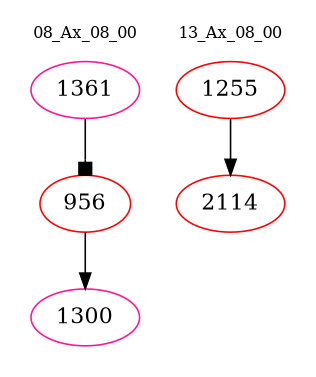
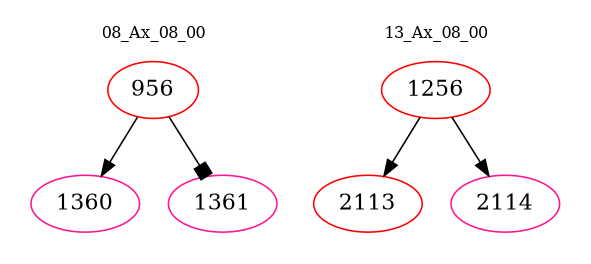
node "1255": label "1255" -> "1256"
edge "1361" -> "956": reversed
node "2114": color red -> deeppink
node "2113": added
node "1300": label "1300" -> "1360"
